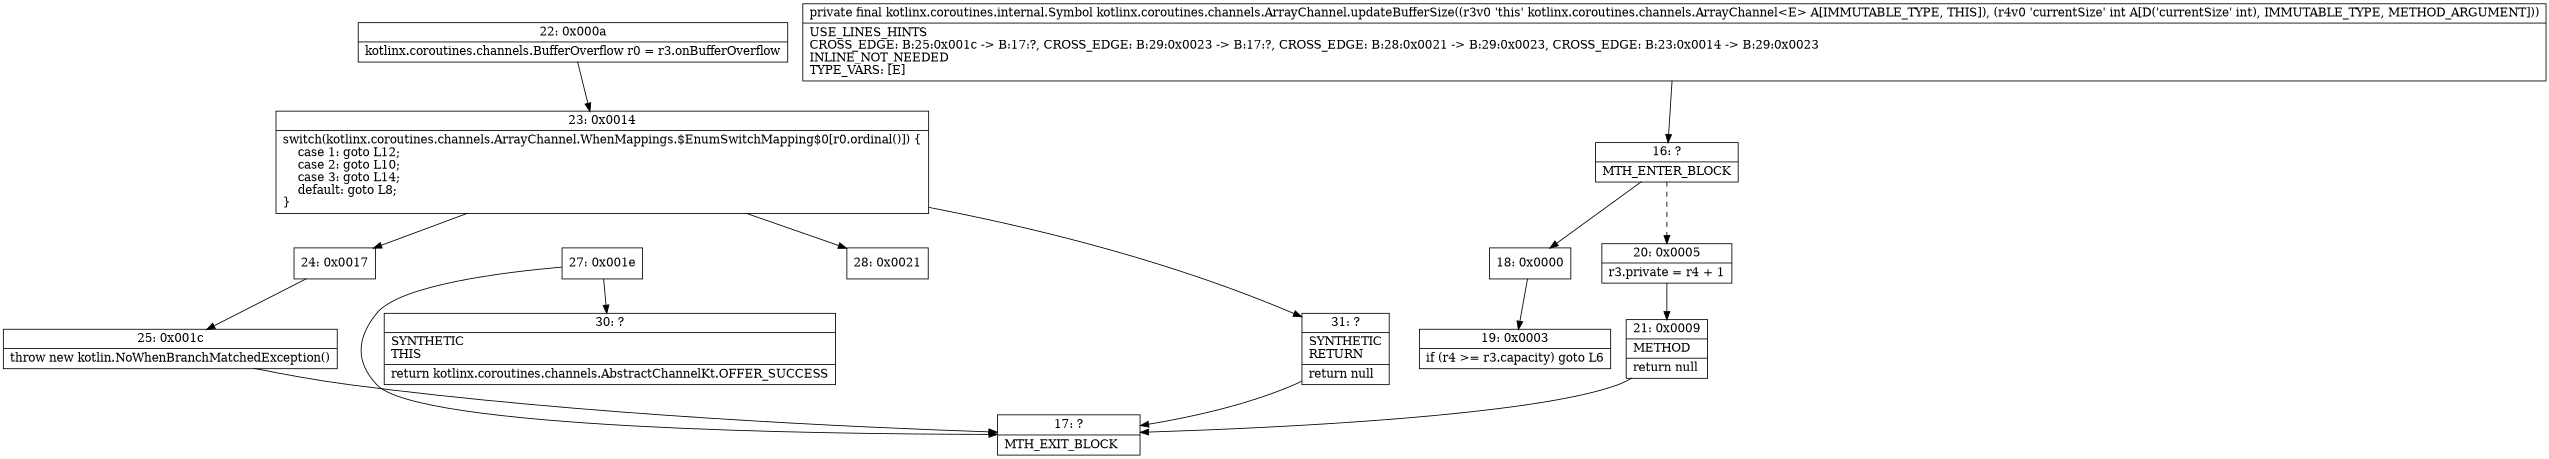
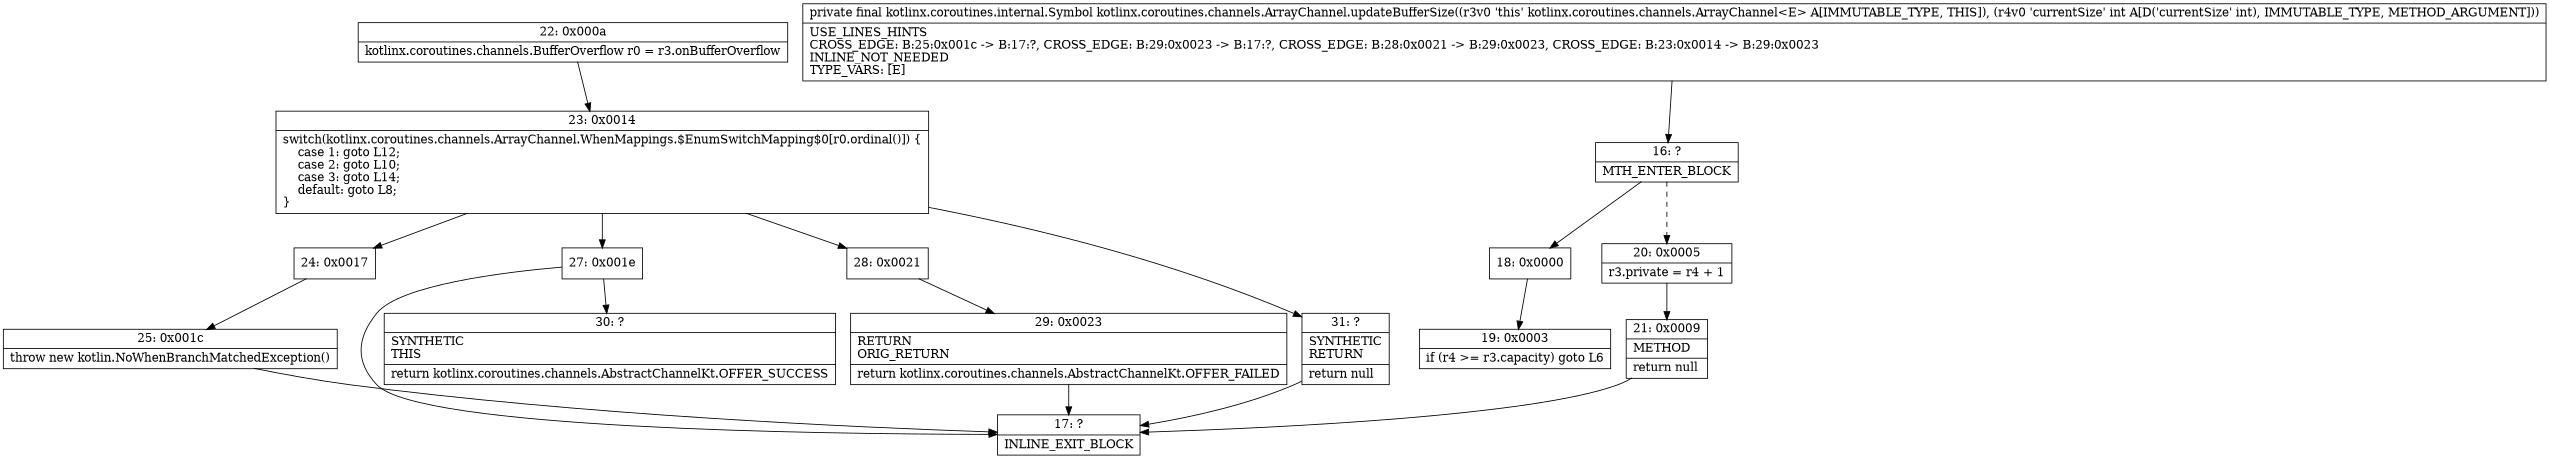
edge "23: 0x0014" -> "27: 0x001e": added
node "29: 0x0023": added
node "17: ?": text "MTH_EXIT_BLOCK" -> "INLINE_EXIT_BLOCK"
